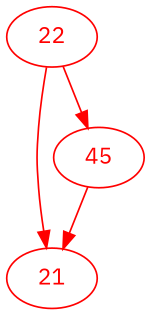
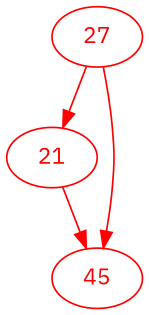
node "22": label "22" -> "27"
edge "45" -> "21": reversed
